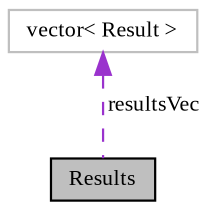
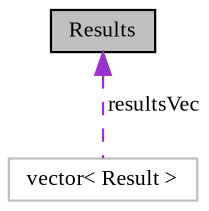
edge "Results" -> "vector< Result >": reversed
